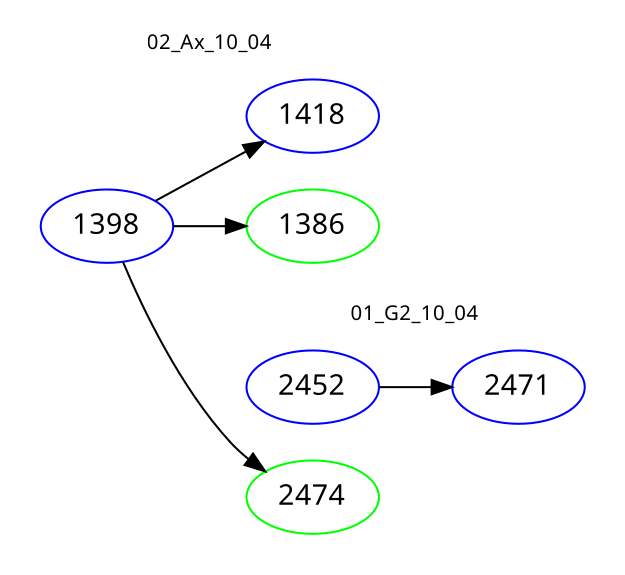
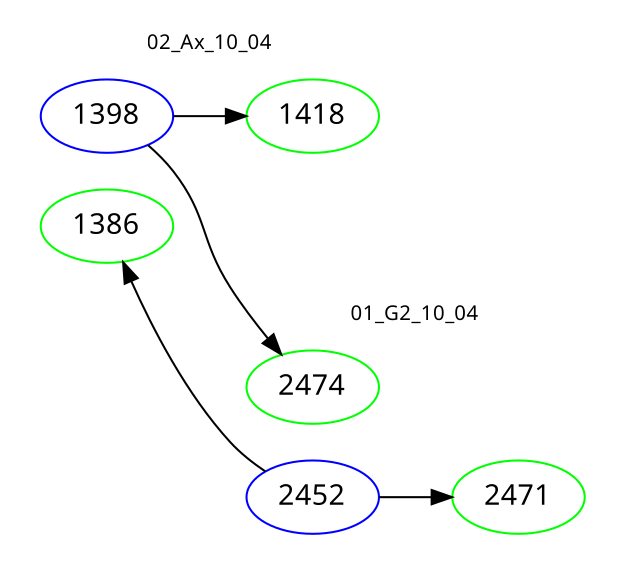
node "1418": color blue -> green
edge "1398" -> "1386": now "2452" -> "1386"
node "2471": color blue -> green
